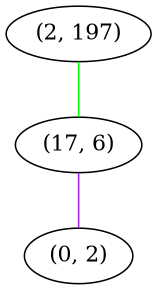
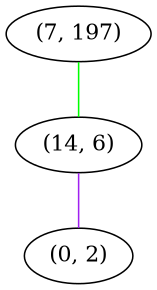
node "(2, 197)": label "(2, 197)" -> "(7, 197)"
node "(17, 6)": label "(17, 6)" -> "(14, 6)"
